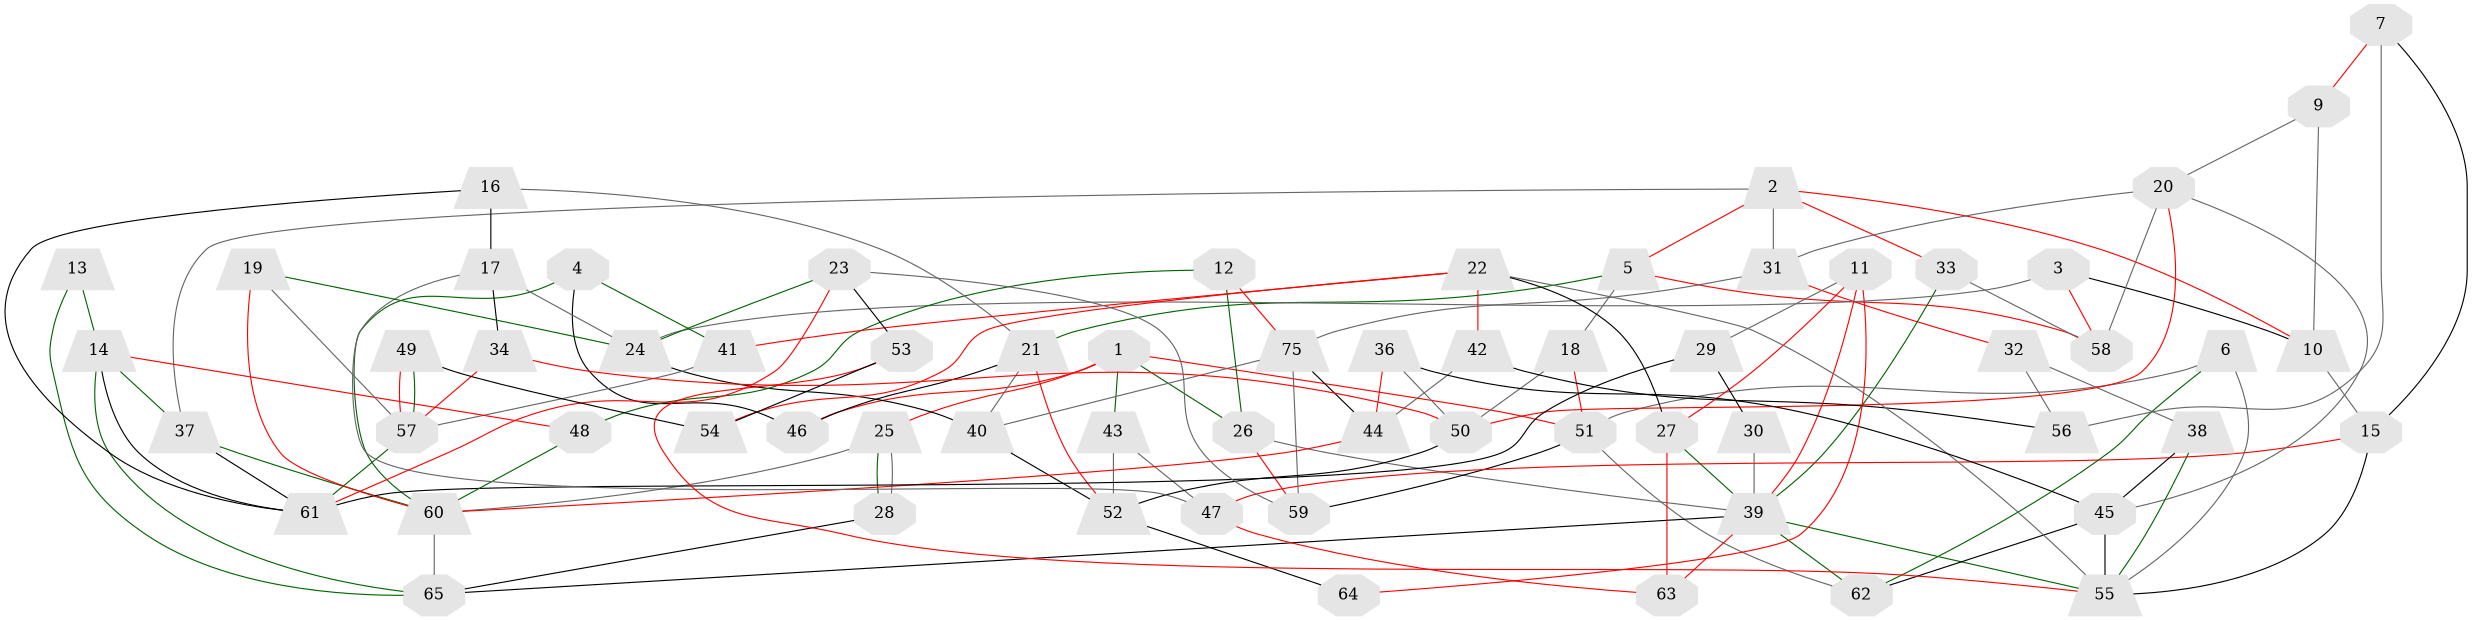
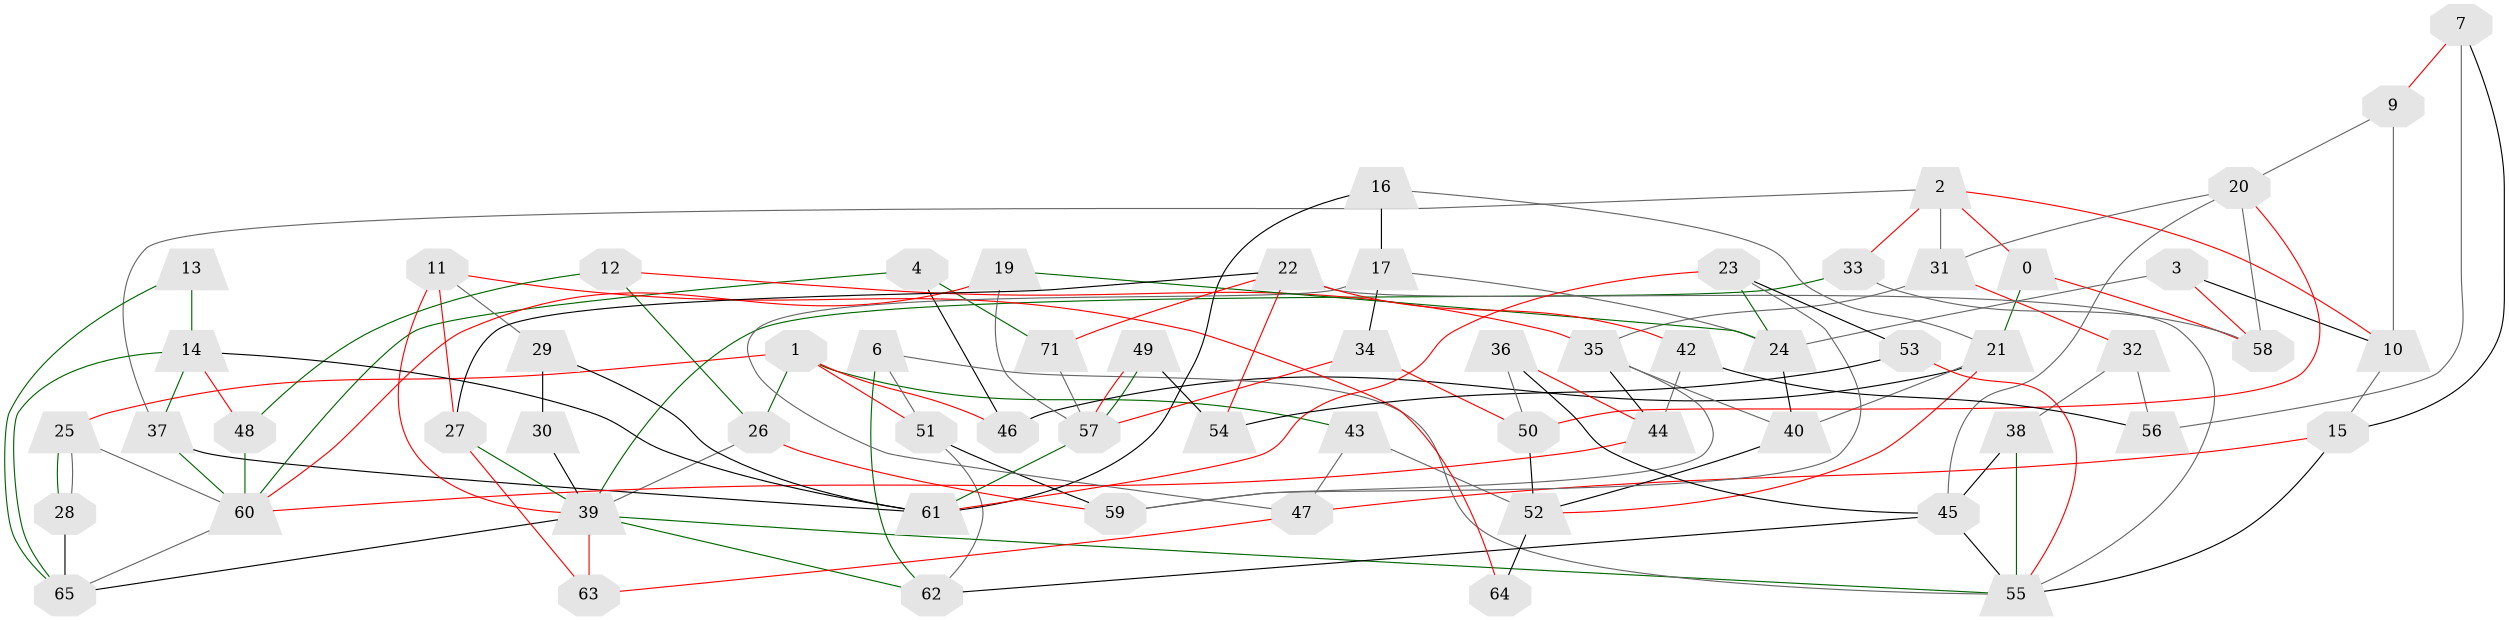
node "5": label "5" -> "0"
node "41": label "41" -> "71"
node "75": label "75" -> "35"
node "18": removed
edge "30" -- "39": color gray40 -> black
